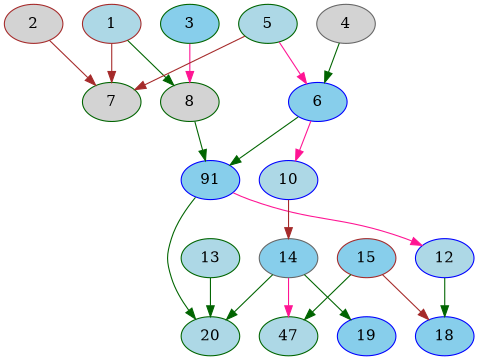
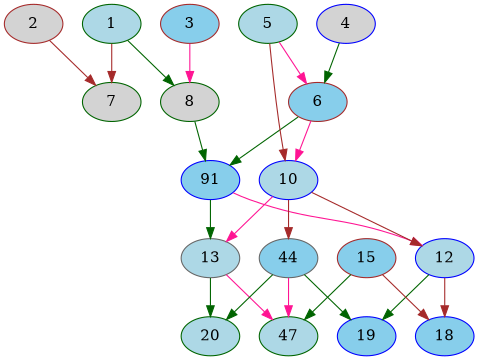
node "1": color brown -> darkgreen
node "3": color darkgreen -> brown
node "4": color gray40 -> blue
edge "5" -> "7": now "5" -> "10"
node "6": color blue -> brown
edge "10" -> "13": added
edge "10" -> "12": added
edge "91" -> "20": now "91" -> "13"
node "13": color darkgreen -> gray40
node "14": label "14" -> "44"
edge "13" -> "47": added
edge "12" -> "19": added
edge "12" -> "18": color darkgreen -> brown
